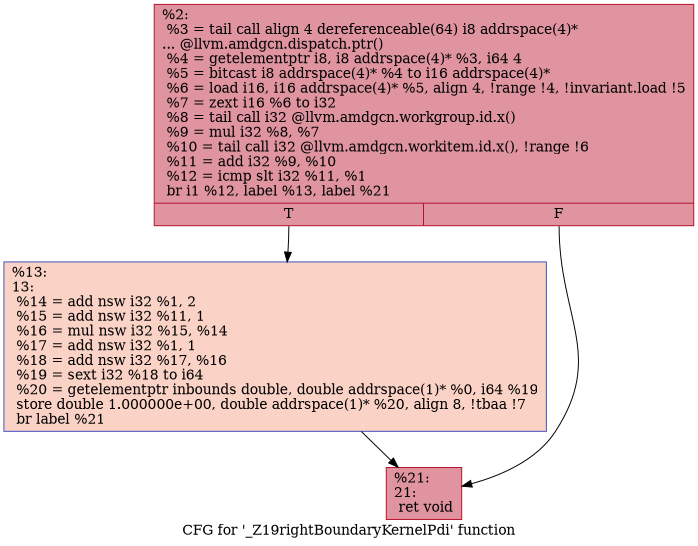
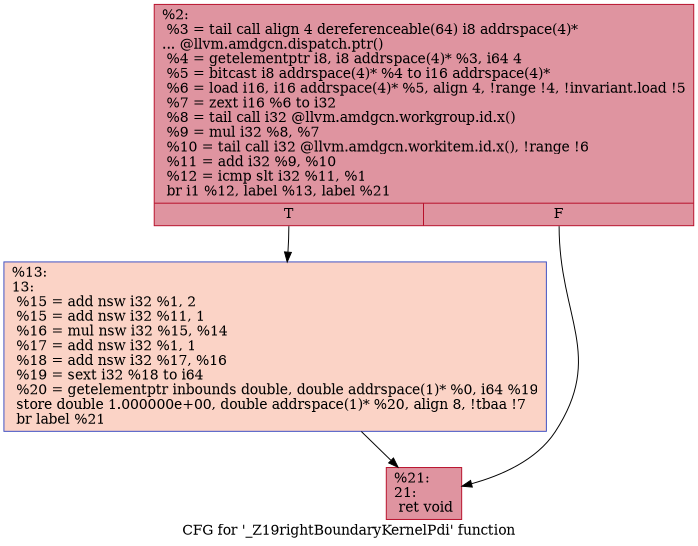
node "%13:": text "%14 = add nsw i32 %1, 2" -> "%15 = add nsw i32 %1, 2"
